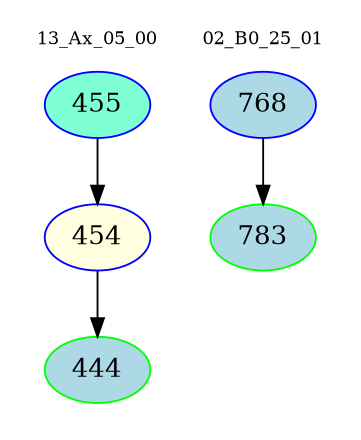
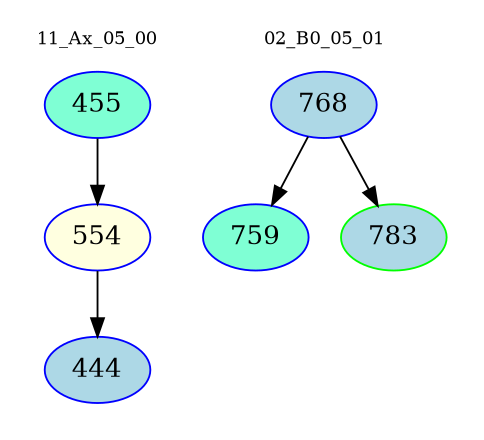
cluster "13_Ax_05_00": label "13_Ax_05_00" -> "11_Ax_05_00"
cluster "02_B0_25_01": label "02_B0_25_01" -> "02_B0_05_01"
node "454": label "454" -> "554"
node "759": added
node "444": color green -> blue
